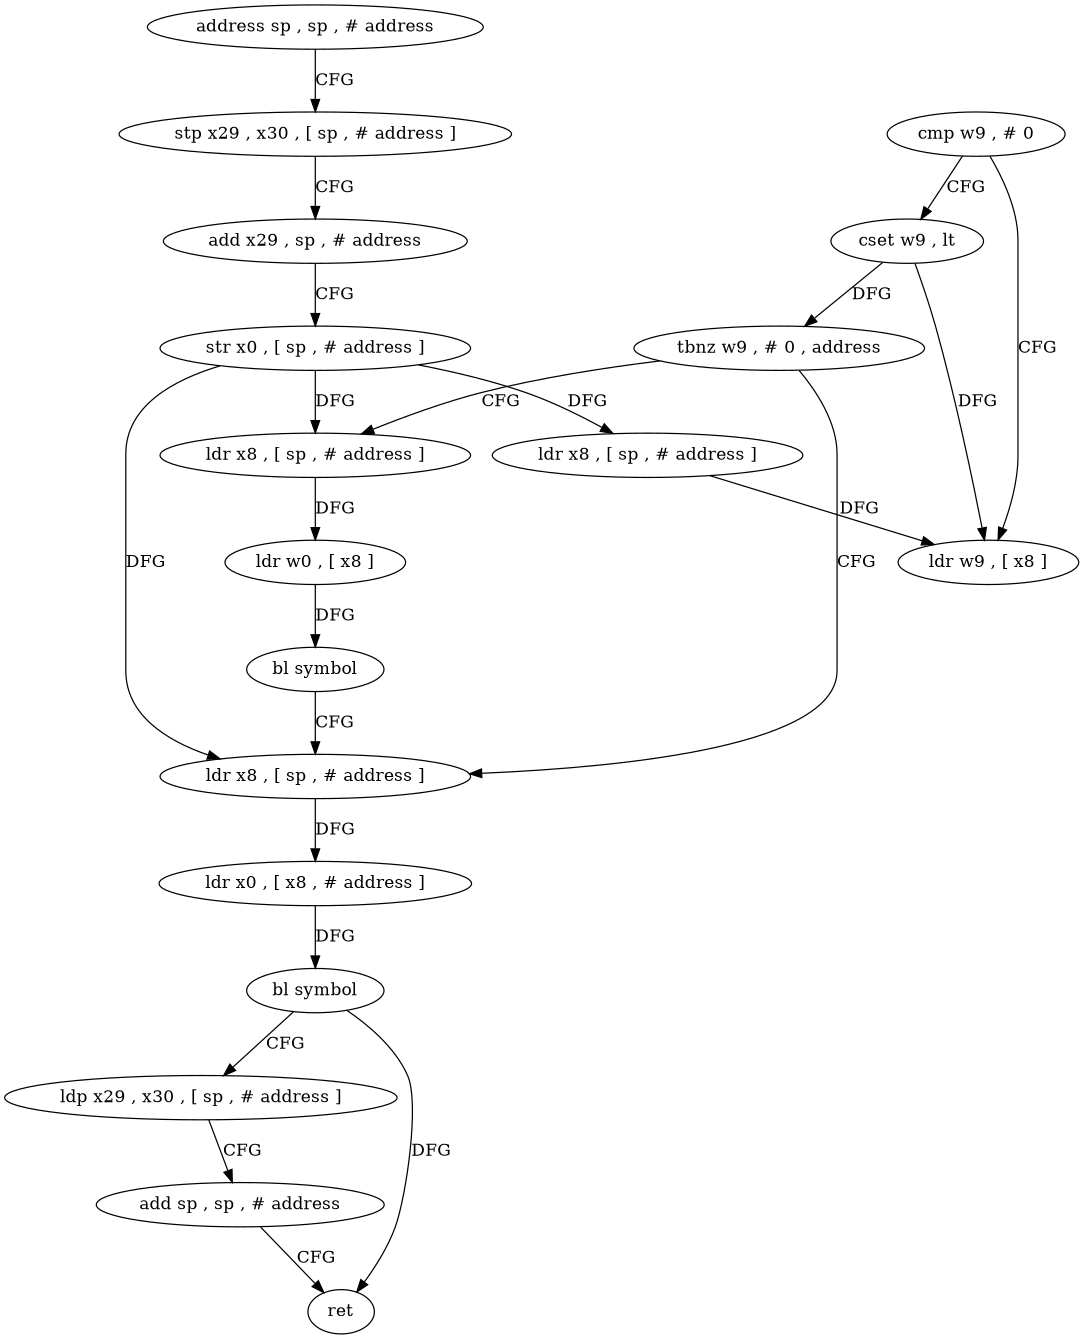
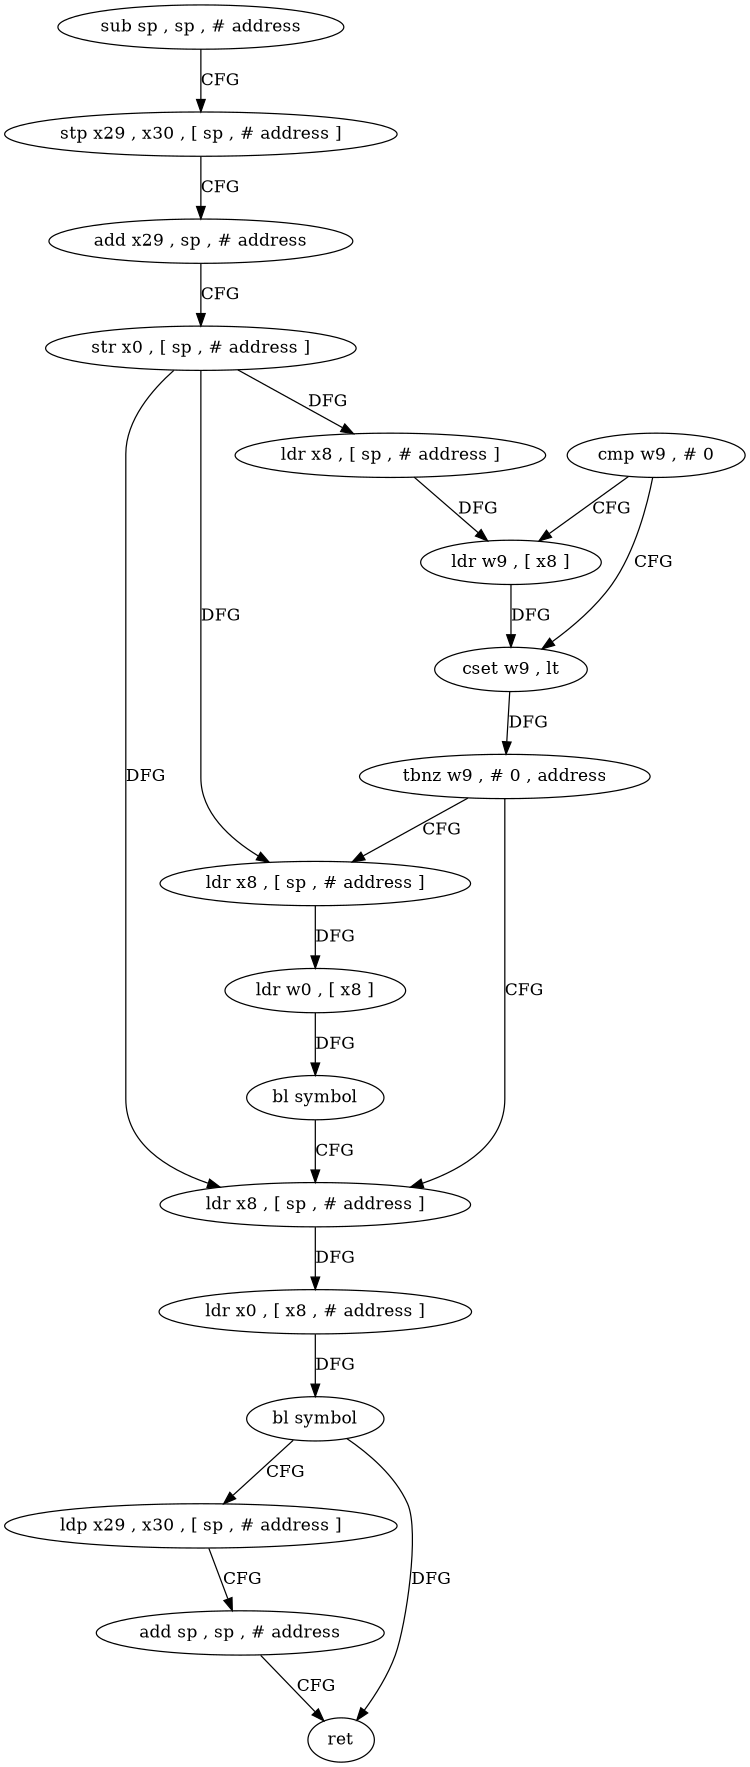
node "address sp , sp , # address": label "address sp , sp , # address" -> "sub sp , sp , # address"
edge "cset w9 , lt" -> "ldr w9 , [ x8 ]": reversed
